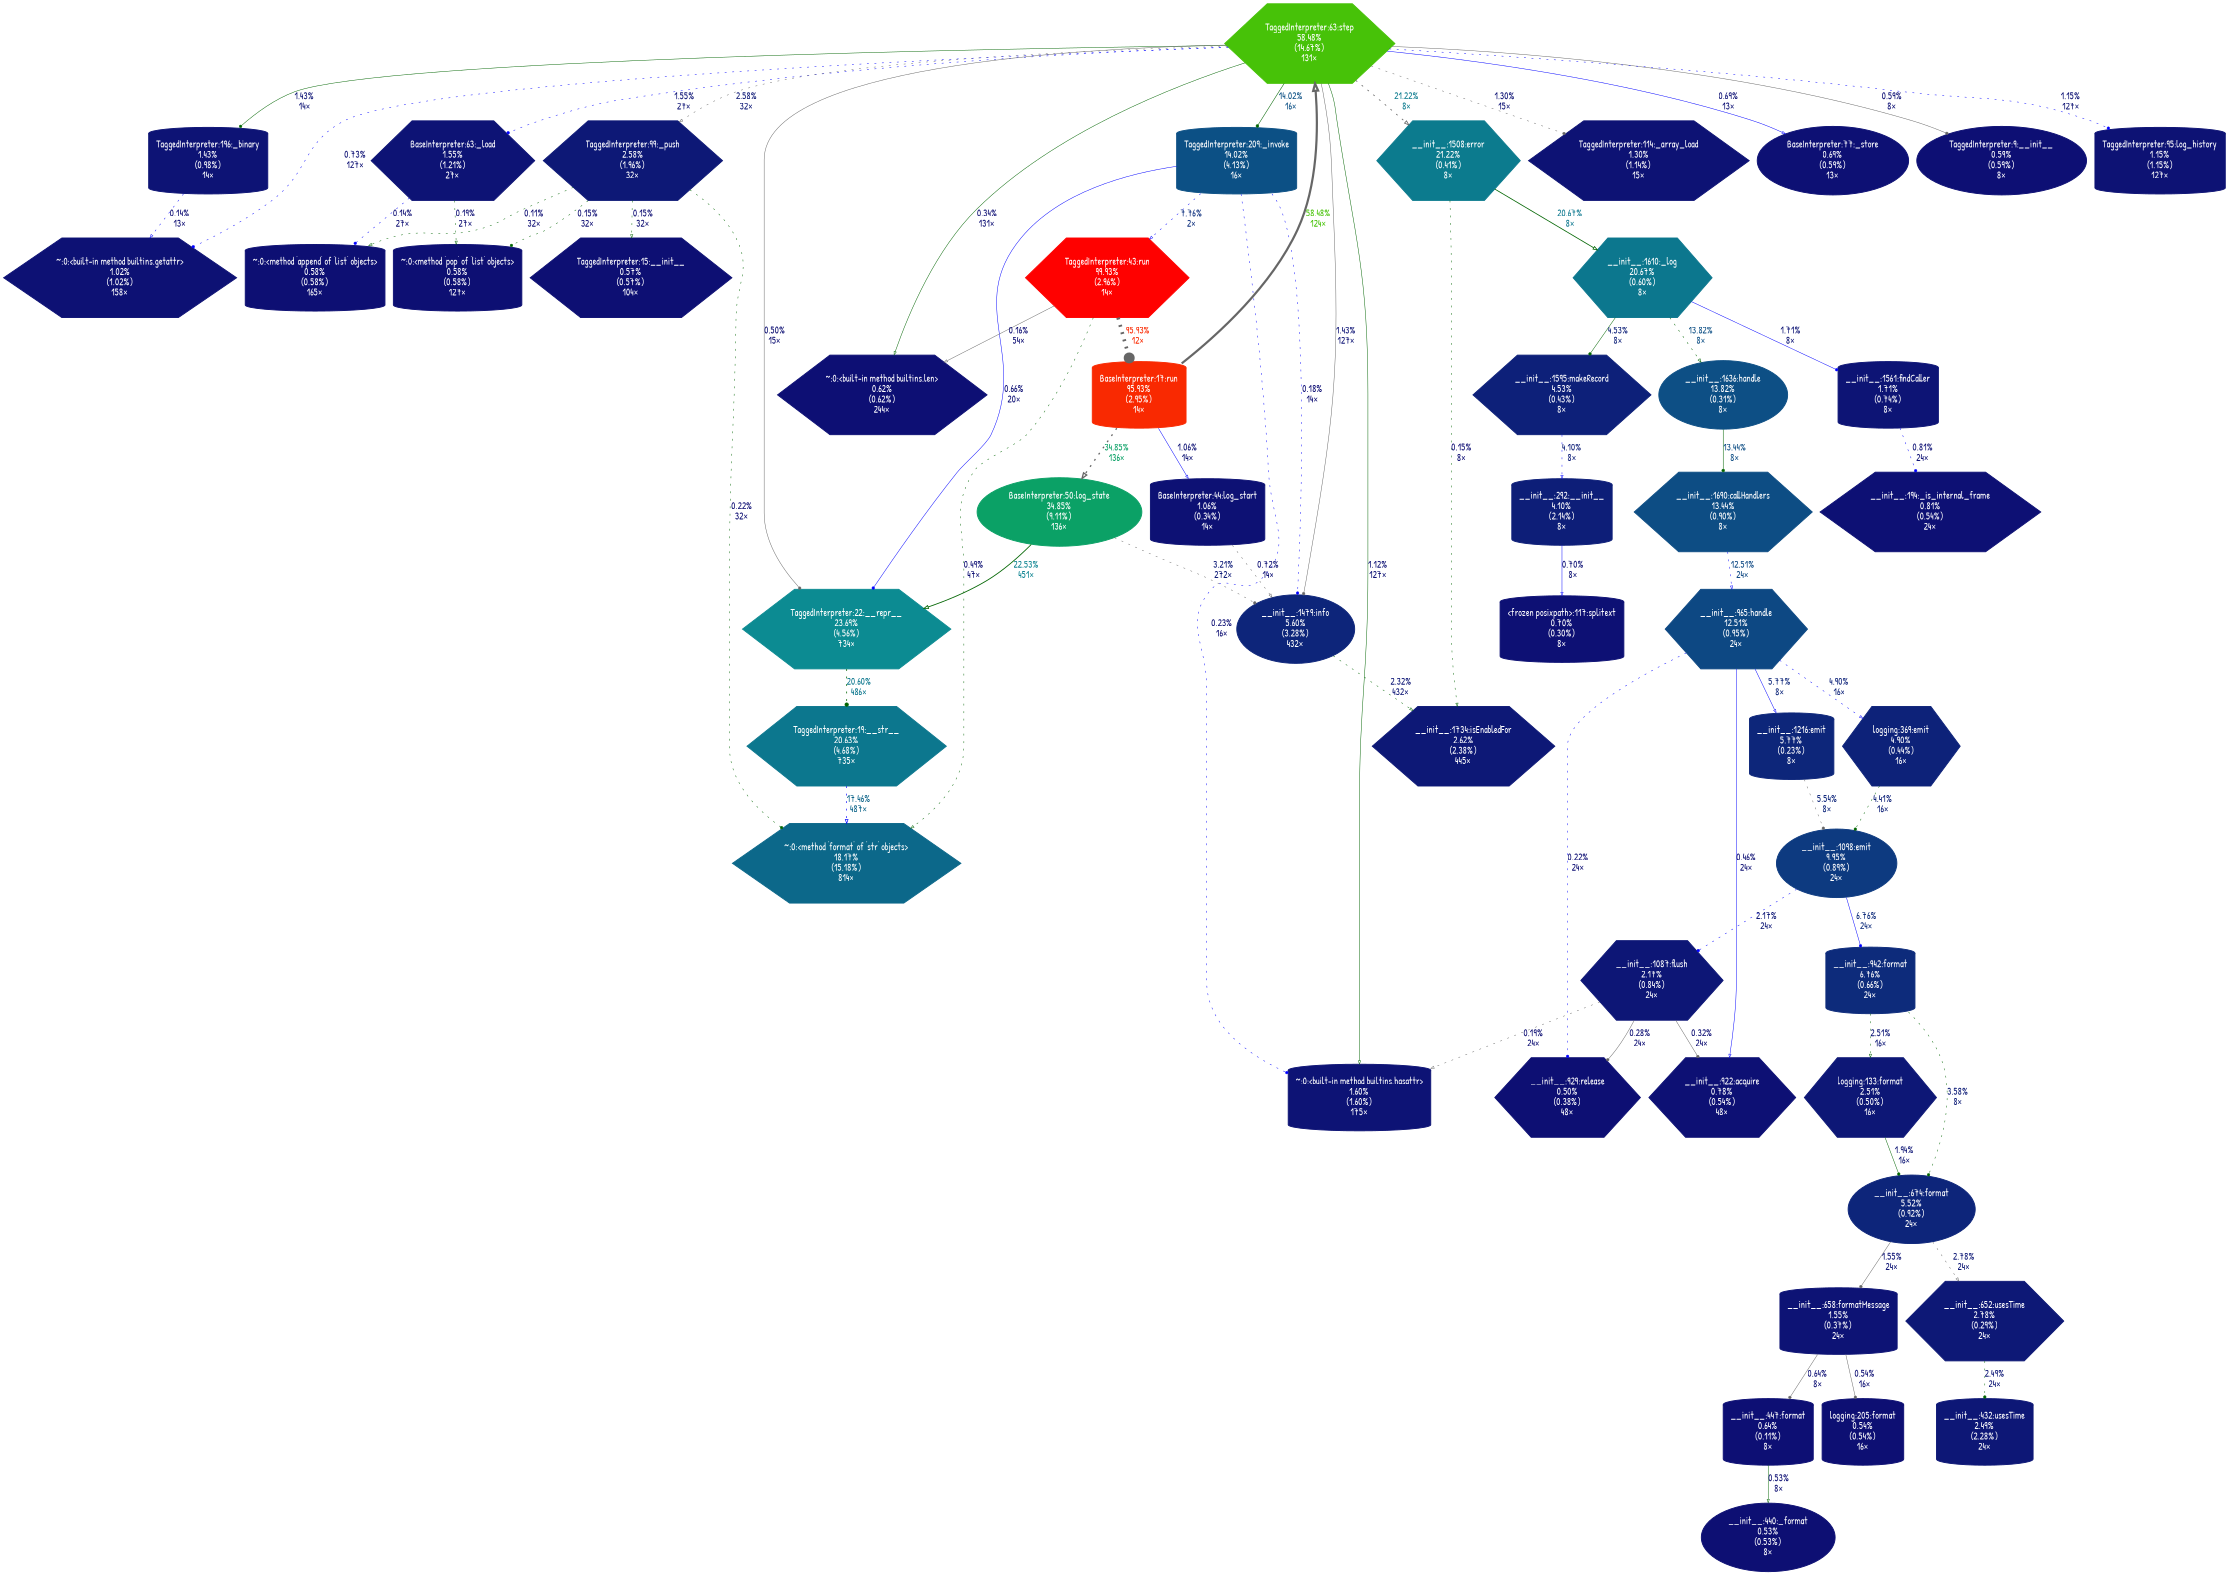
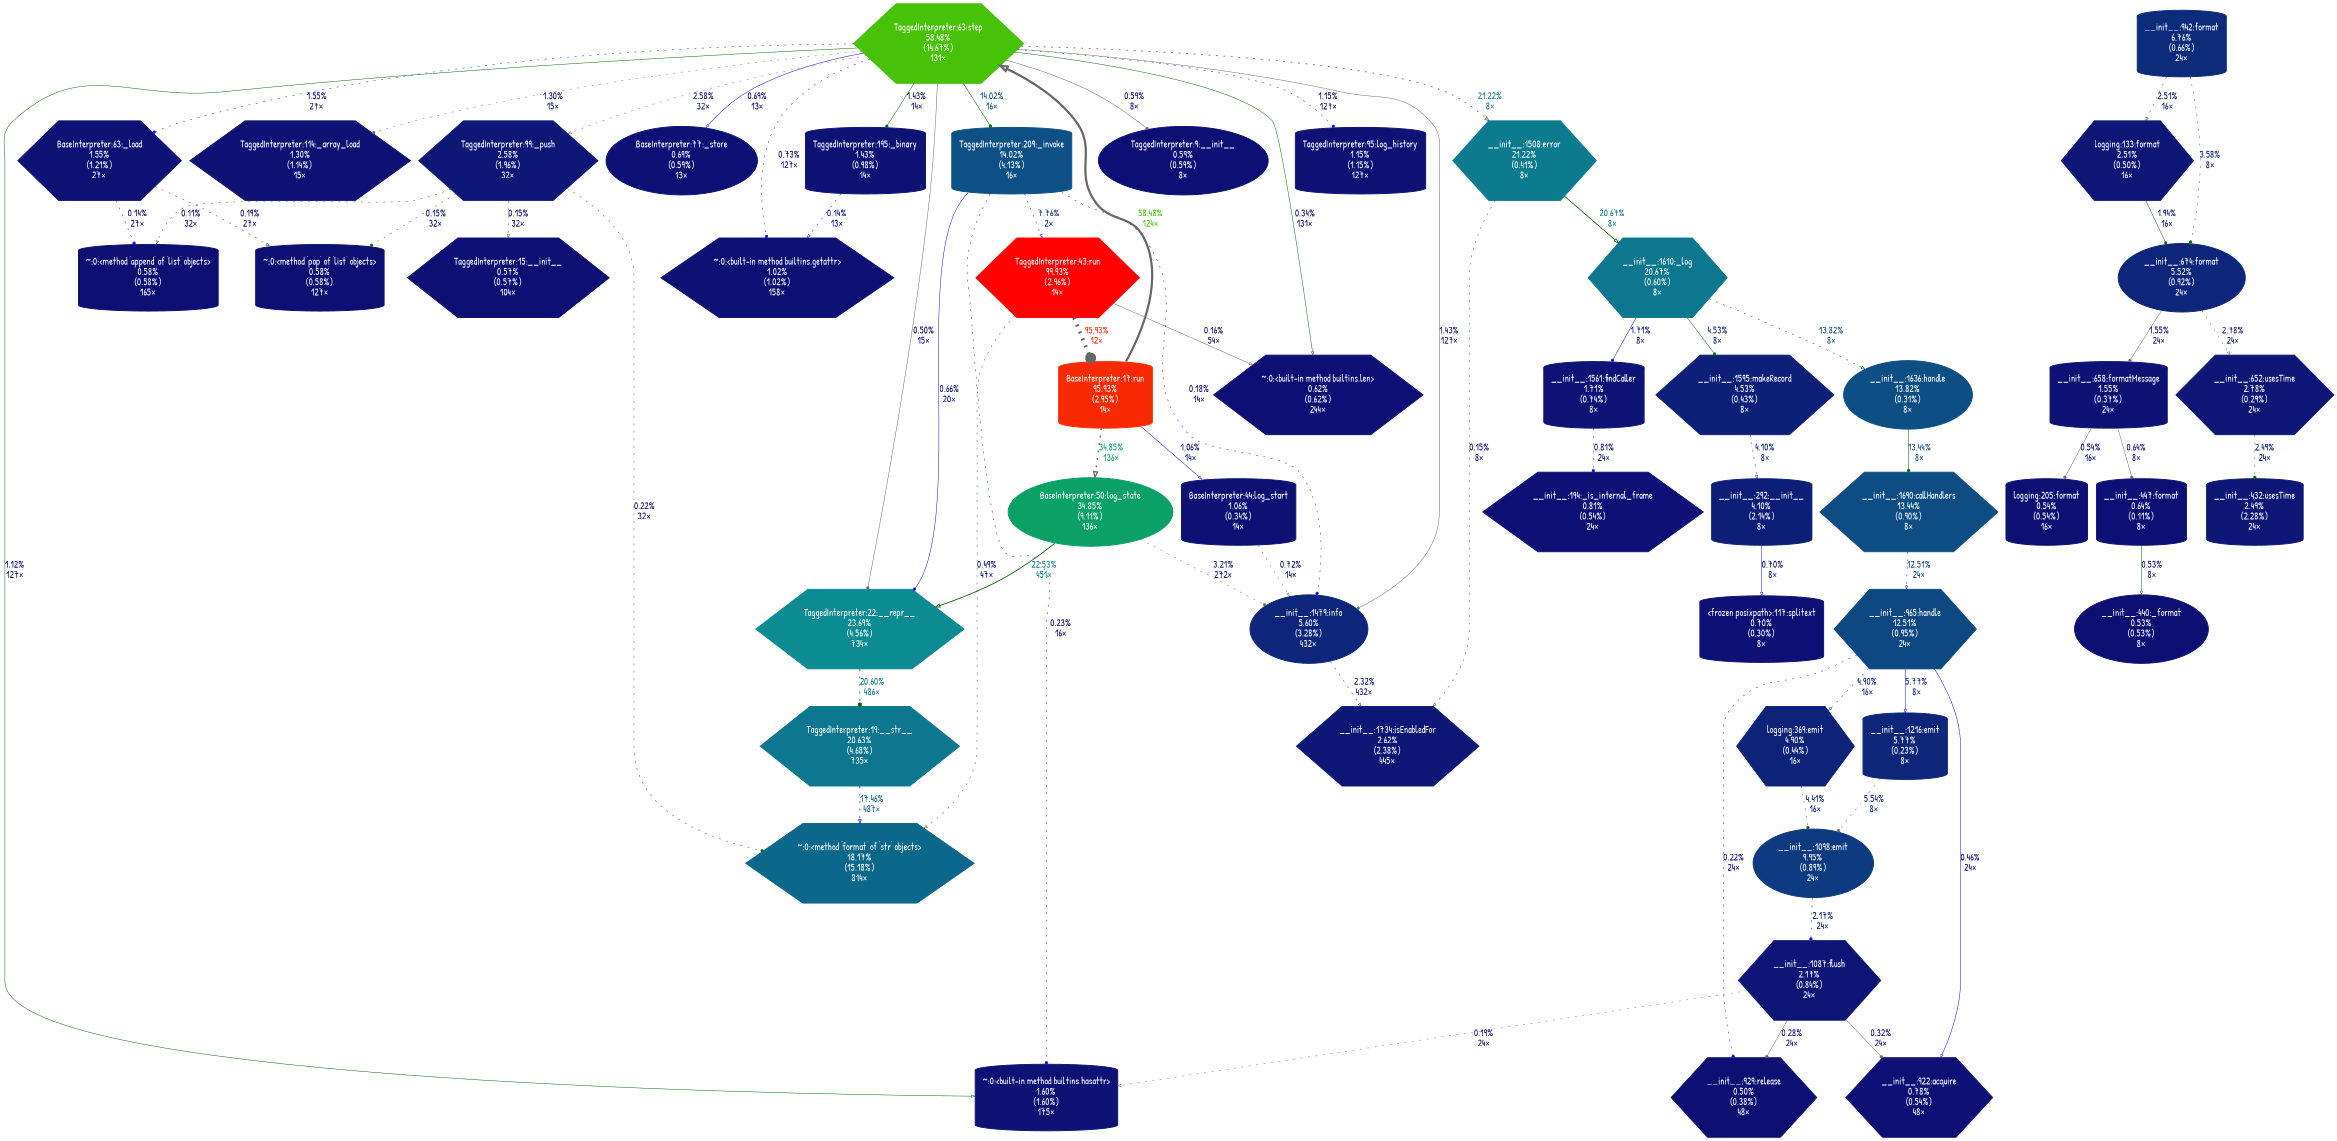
node "TaggedInterpreter:196:_binary 1.43% (0.98%) 14×": label "TaggedInterpreter:196:_binary 1.43% (0.98%) 14×" -> "TaggedInterpreter:195:_binary 1.43% (0.98%) 14×"
edge "__init__:1098:emit 9.95% (0.89%) 24×" -> "__init__:942:format 6.76% (0.66%) 24×": removed, label "6.76% 24×"
